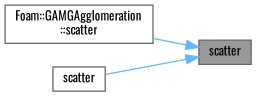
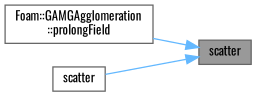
node "Foam::GAMGAgglomeration ::scatter": label "Foam::GAMGAgglomeration ::scatter" -> "Foam::GAMGAgglomeration ::prolongField"
